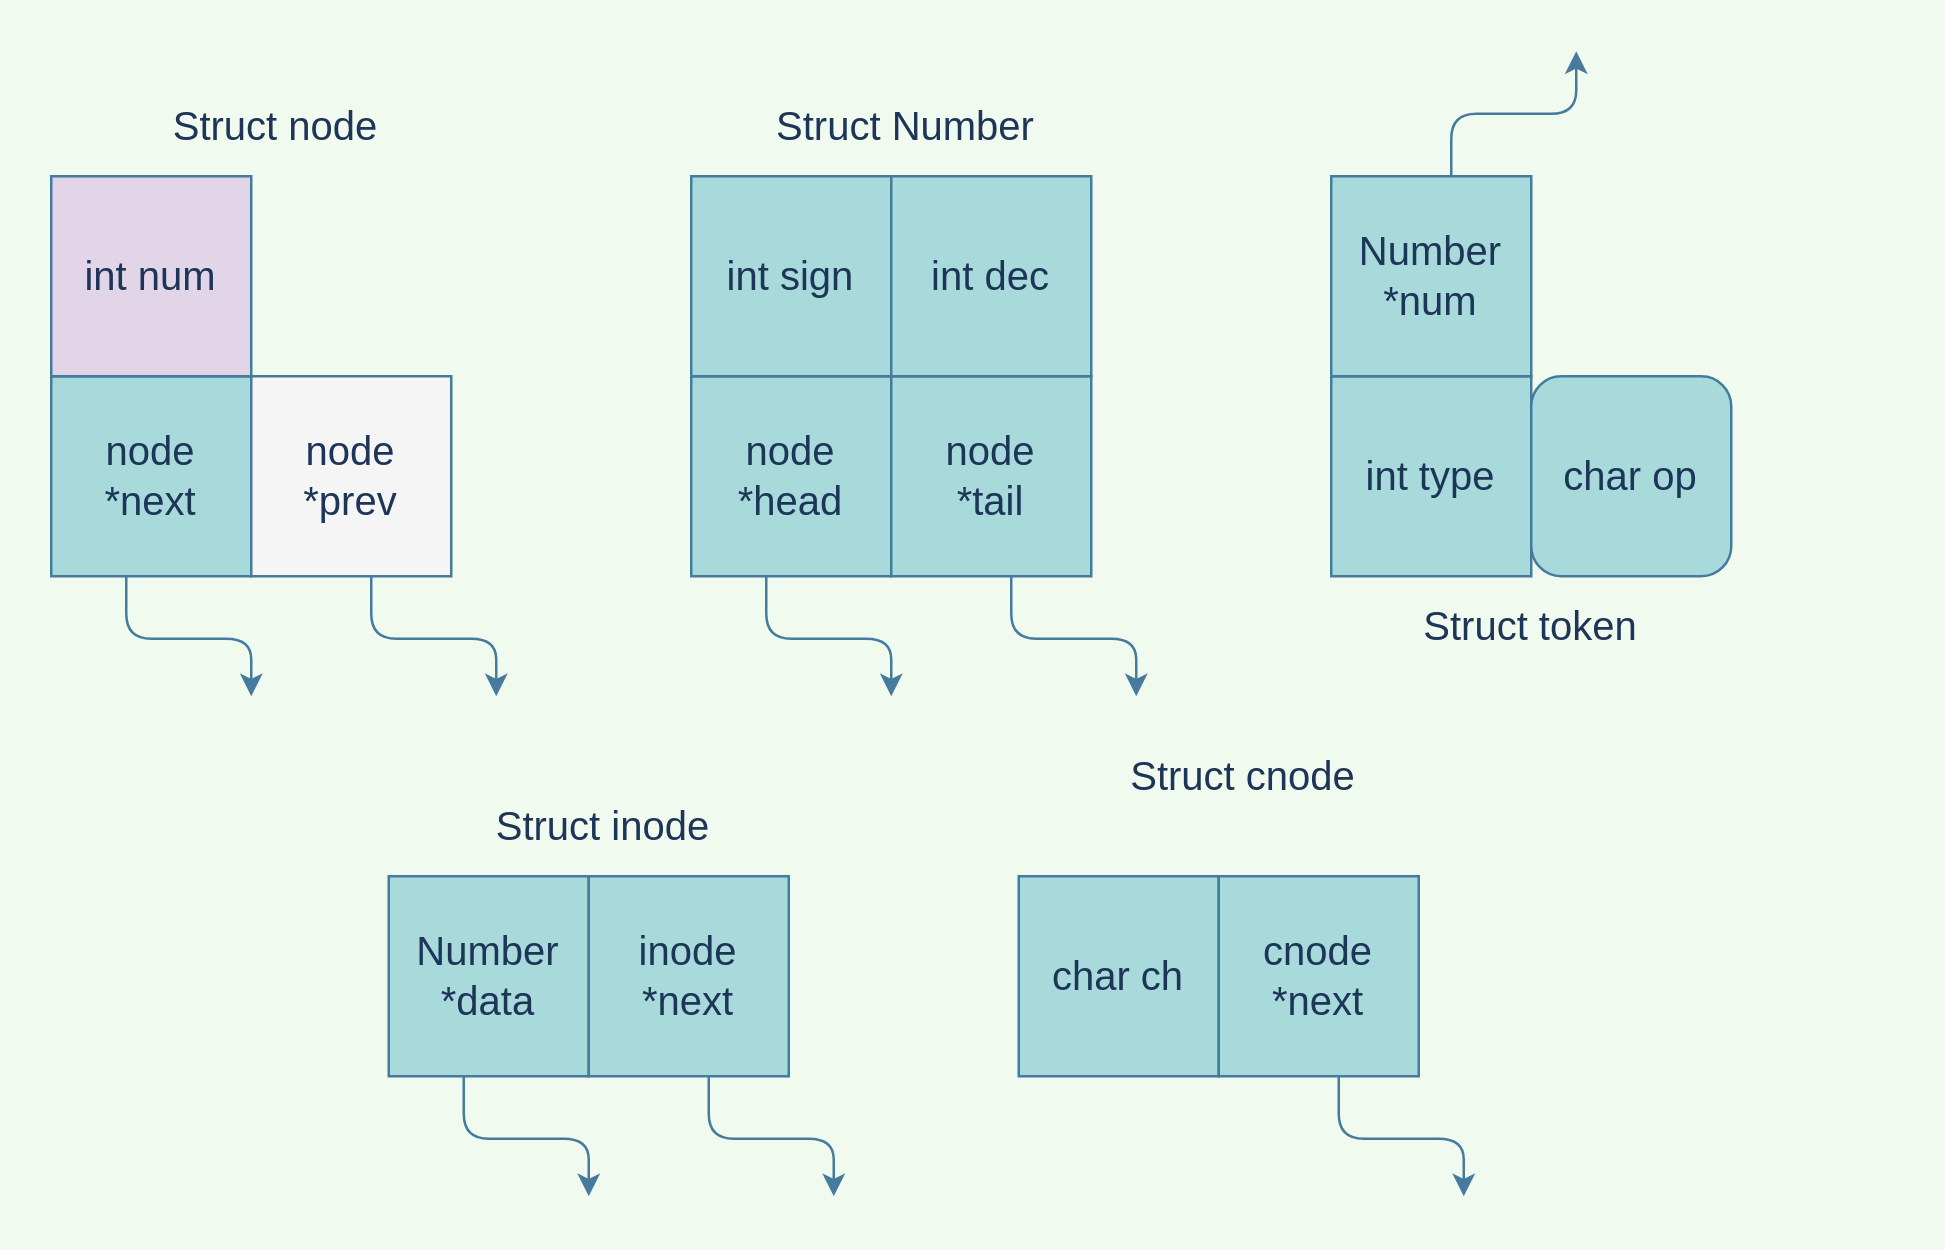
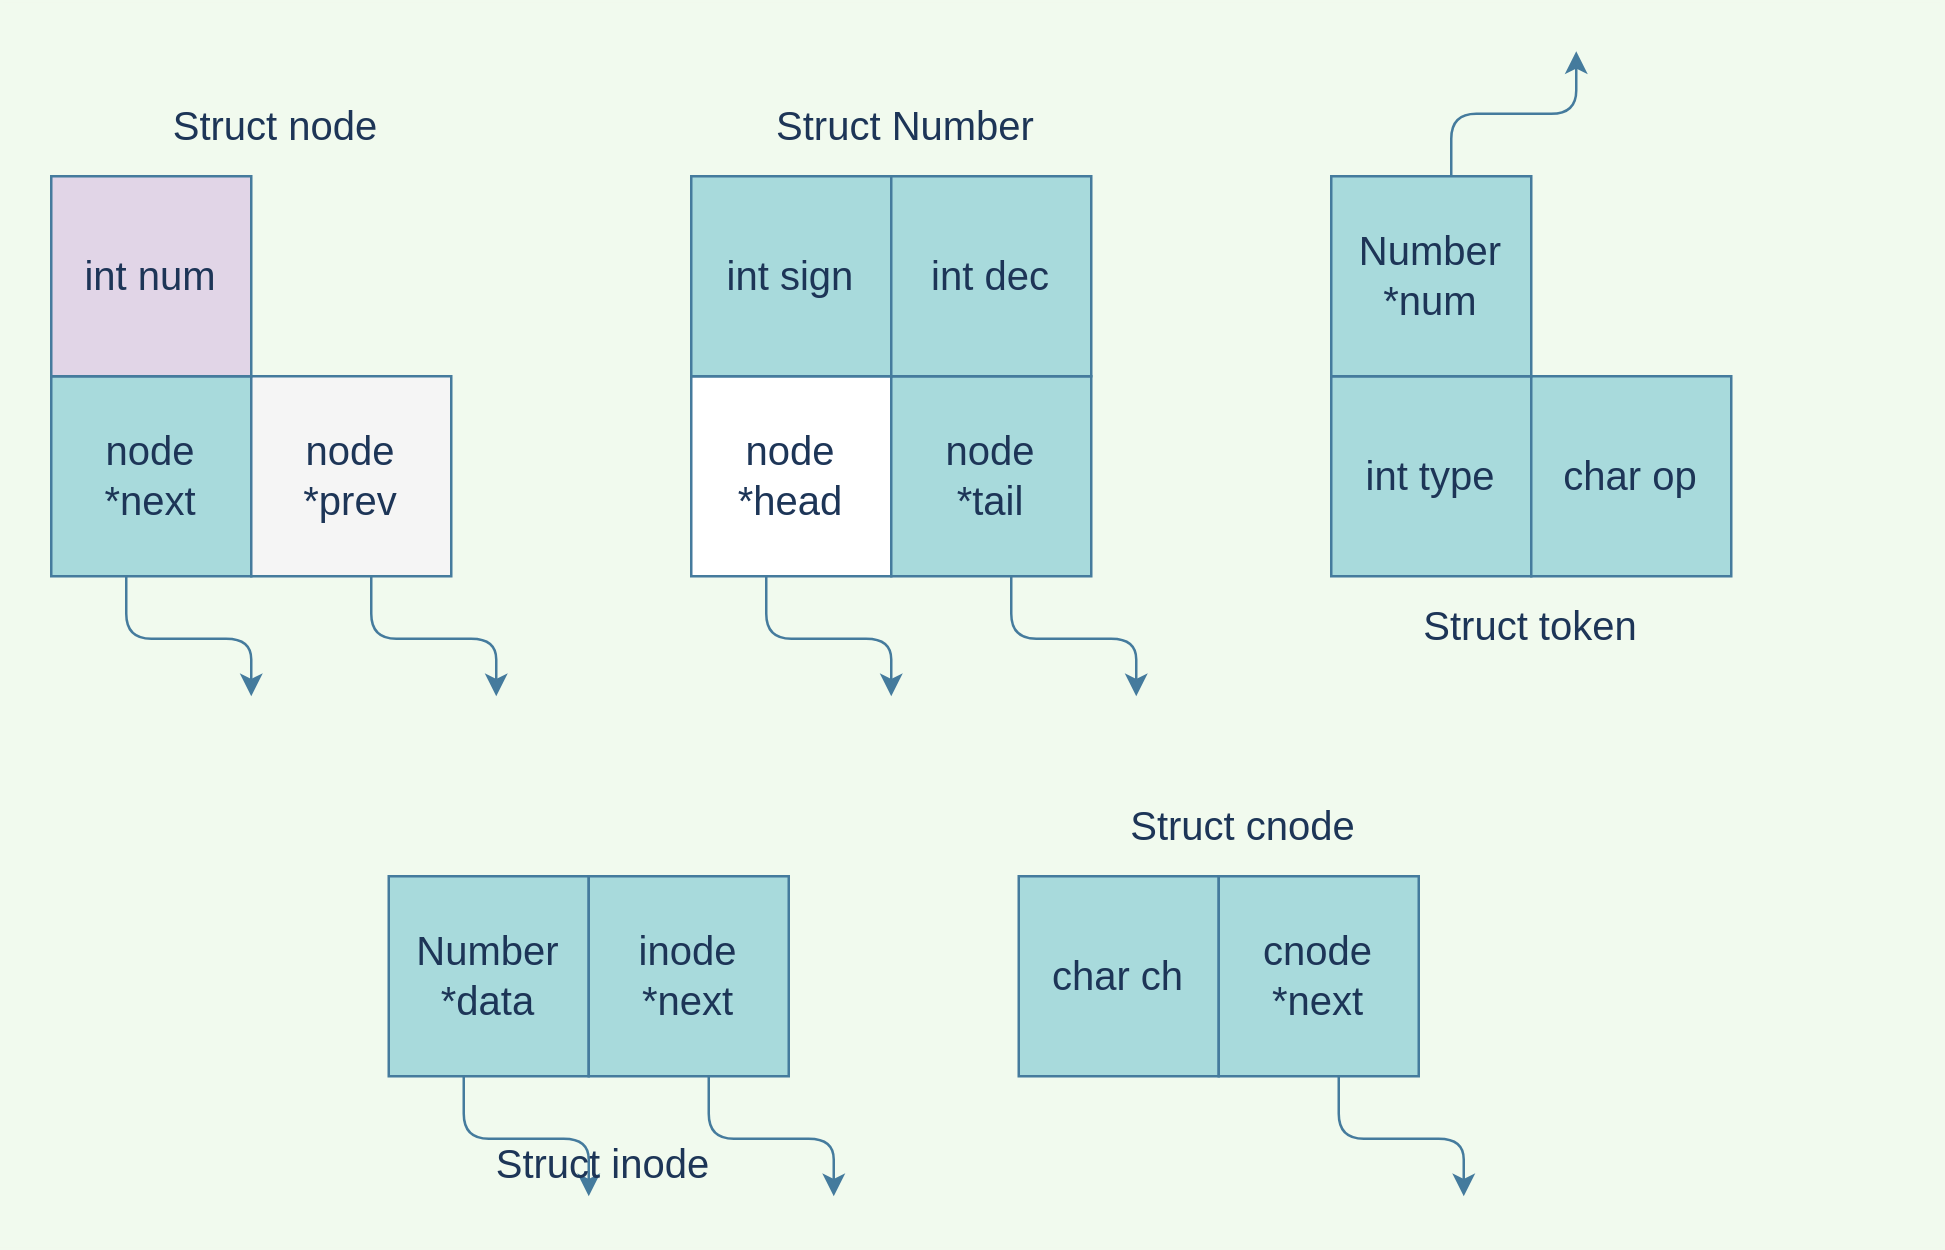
node "node*head": fillcolor #a8dadc -> #ffffff
node "char op": shape rounded rectangle -> rectangle
node "Struct cnode": moved (1244, 776) -> (1244, 826)
node "Struct inode": moved (604, 826) -> (604, 1164)
